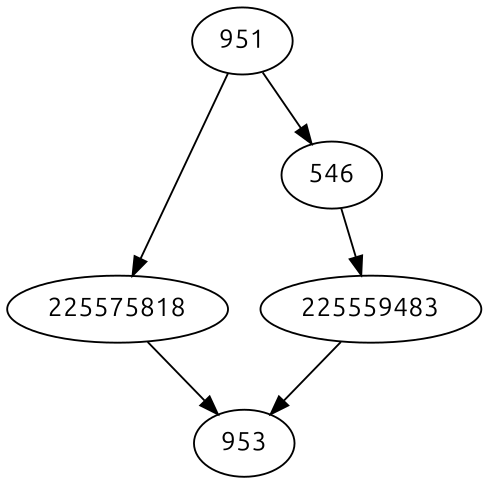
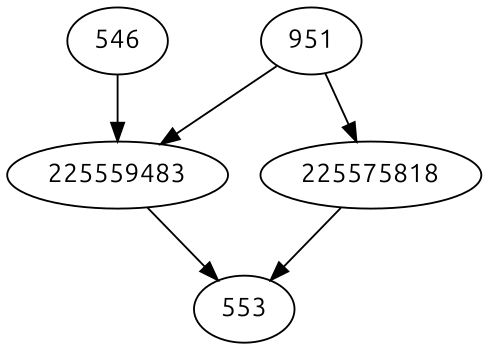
edge "951" -> "546": now "951" -> "225559483"
node "953": label "953" -> "553"
